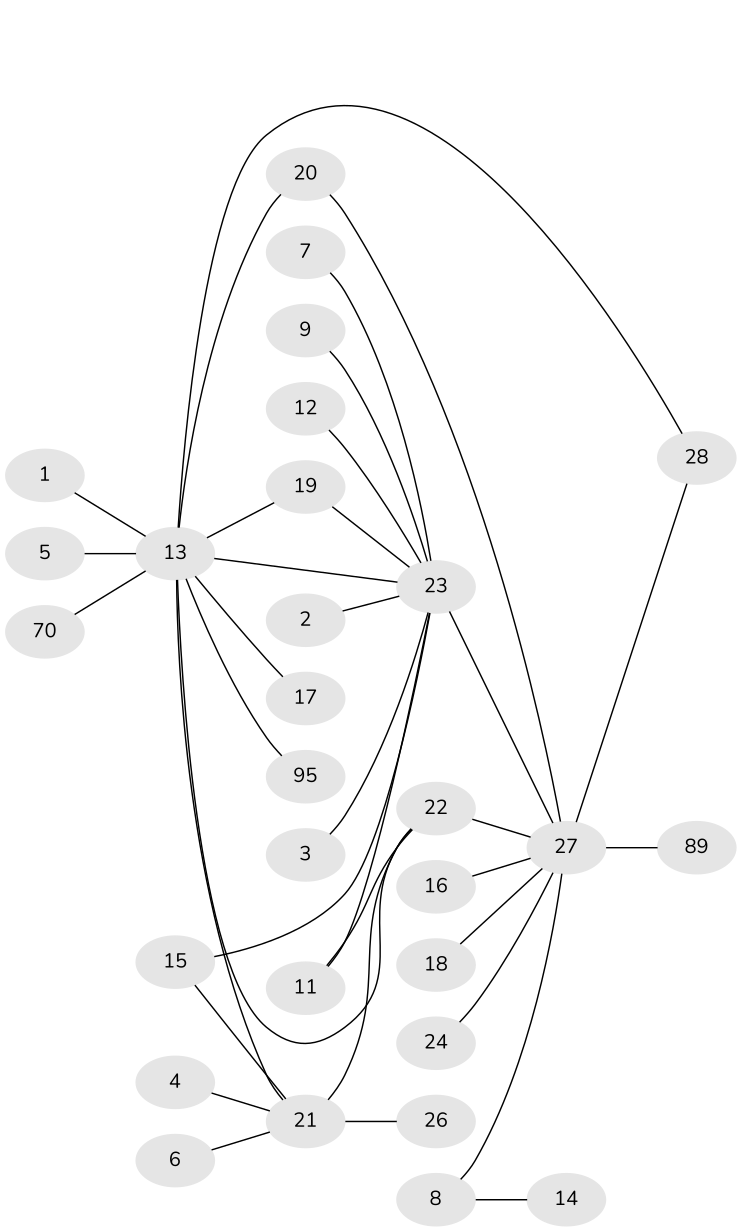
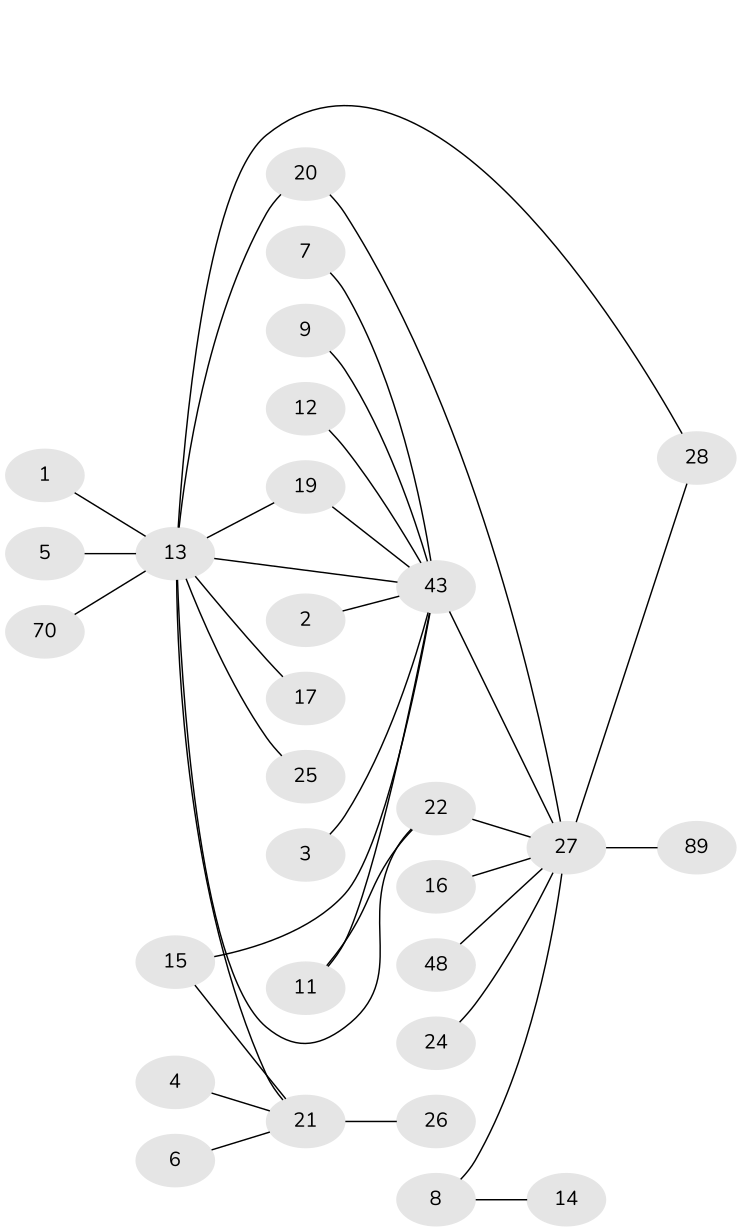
node "23": label "23" -> "43"
node "95": label "95" -> "25"
edge "22" -- "21": removed
node "18": label "18" -> "48"
